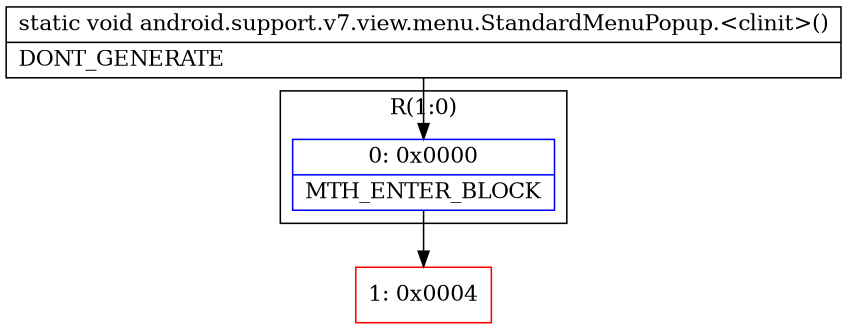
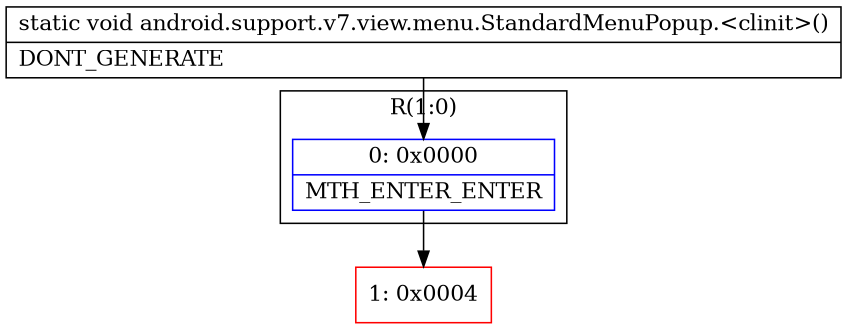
node "0: 0x0000": text "MTH_ENTER_BLOCK" -> "MTH_ENTER_ENTER"
